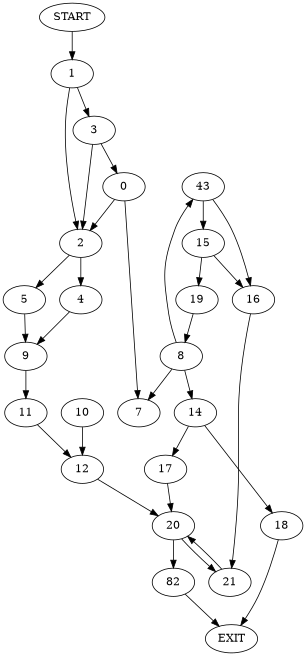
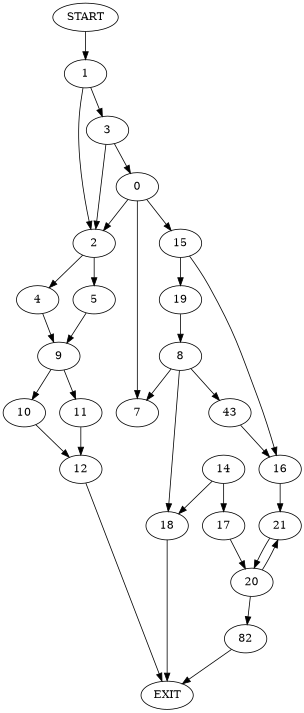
edge "43" -> "15": now "0" -> "15"
edge "9" -> "10": added
edge "8" -> "14": now "8" -> "18"
edge "12" -> "20": now "12" -> "EXIT"
